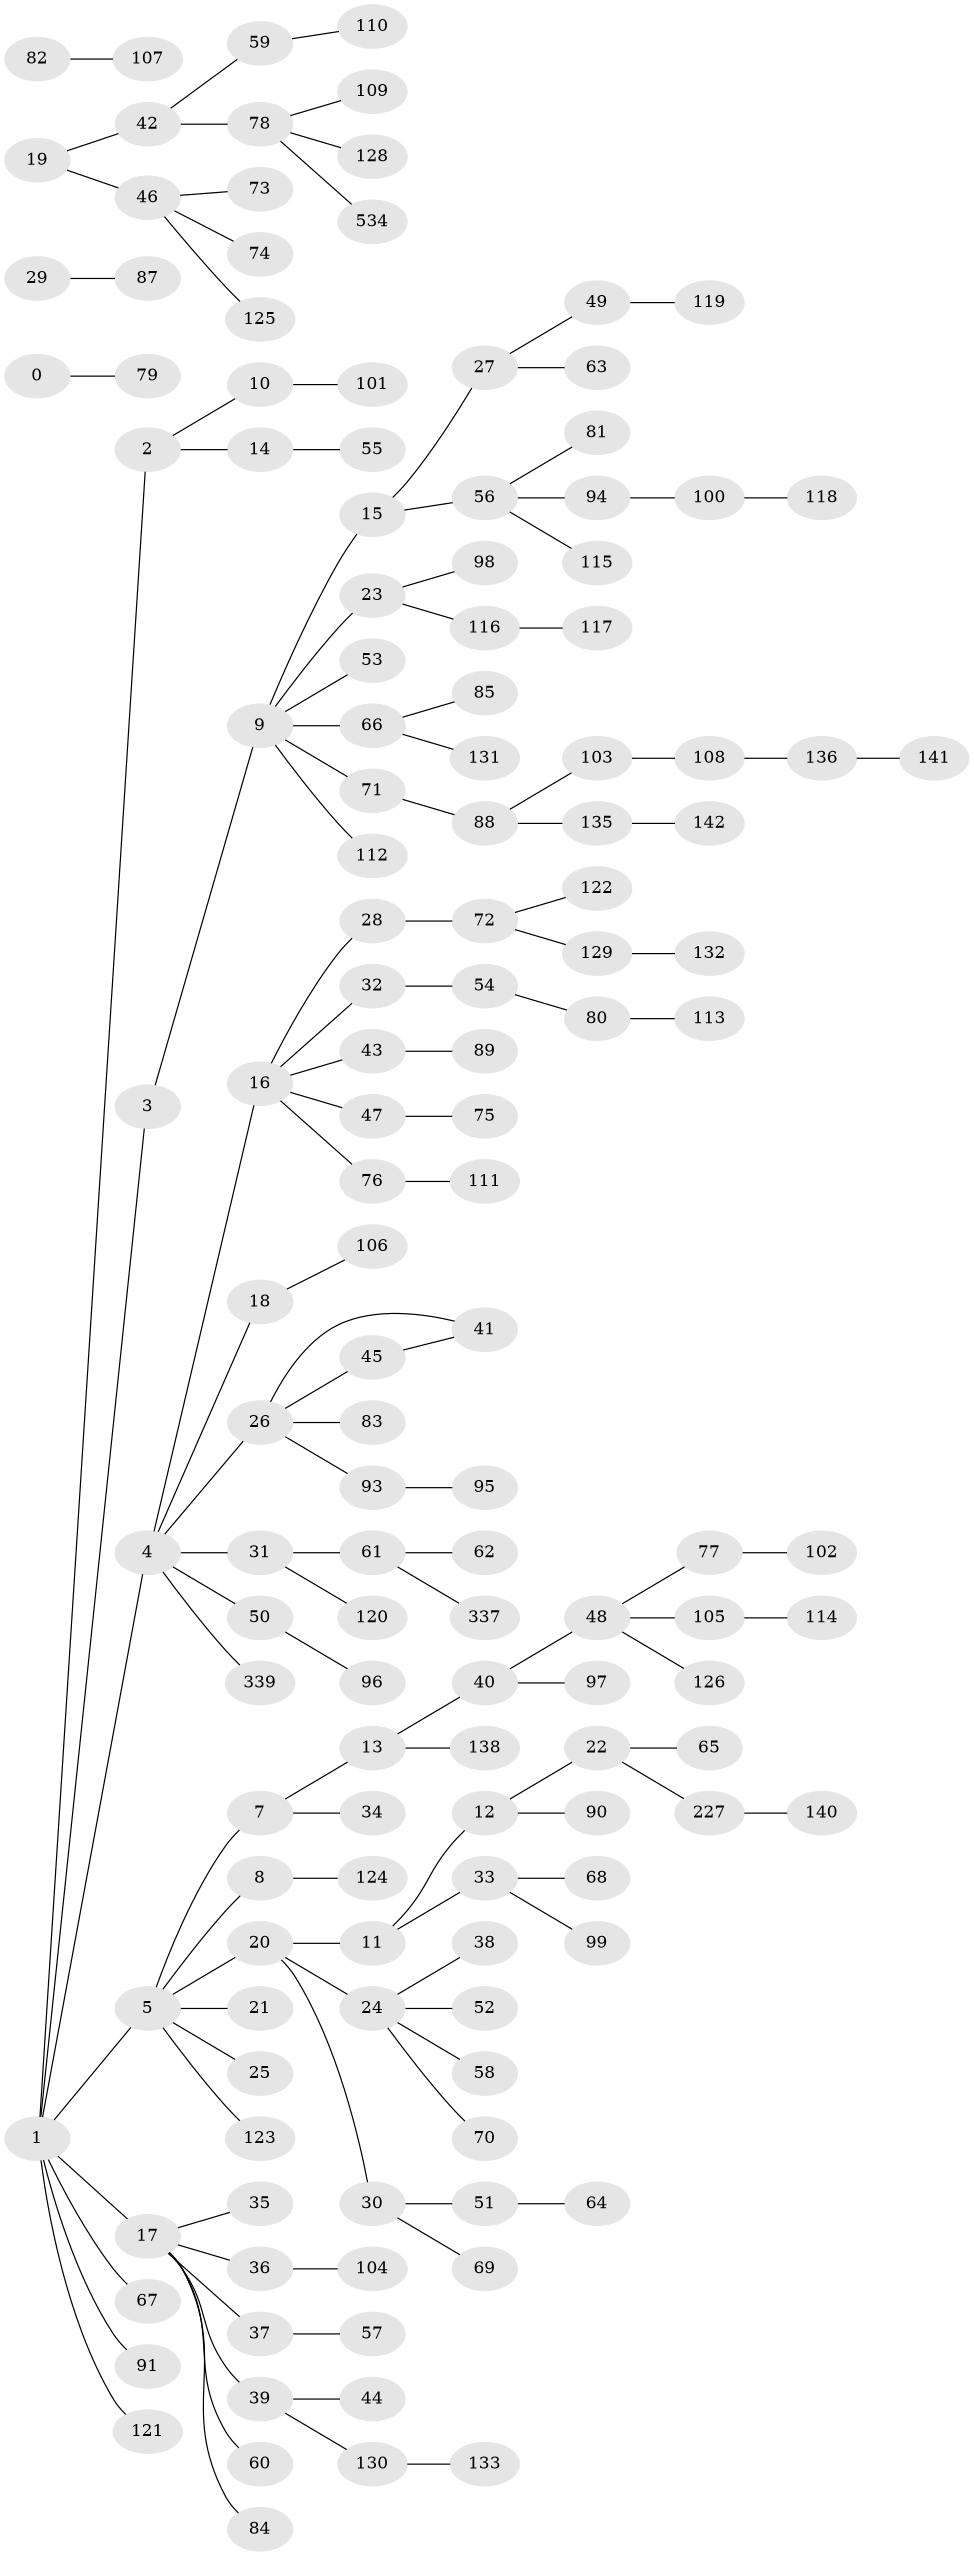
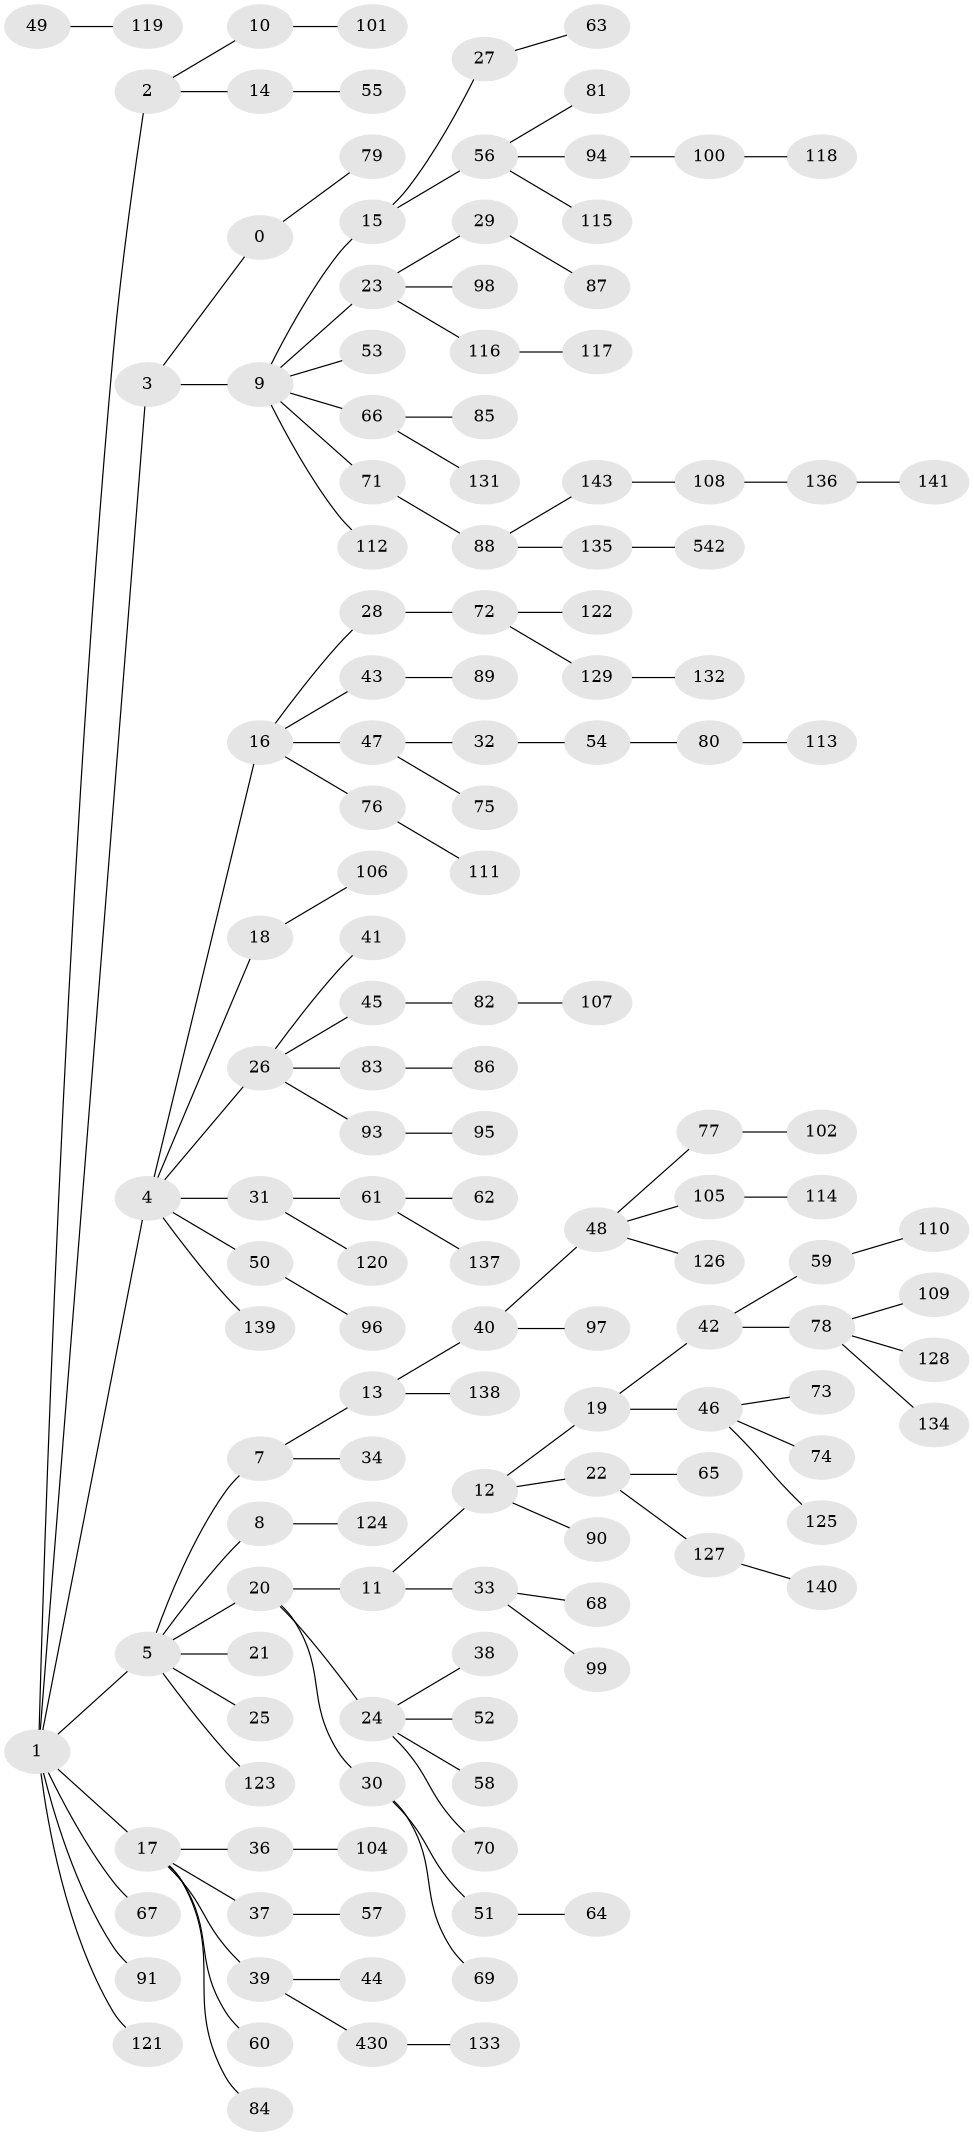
node "534": label "534" -> "134"
edge "29" -- "23": added
edge "0" -- "3": added
edge "49" -- "27": removed
node "103": label "103" -> "143"
node "142": label "142" -> "542"
edge "32" -- "16": now "32" -- "47"
node "86": added
edge "41" -- "45": now "82" -- "45"
edge "19" -- "12": added
node "337": label "337" -> "137"
node "339": label "339" -> "139"
node "227": label "227" -> "127"
node "35": removed
node "130": label "130" -> "430"
